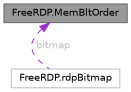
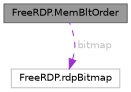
edge "FreeRDP.rdpBitmap" -> "FreeRDP.MemBltOrder": reversed
